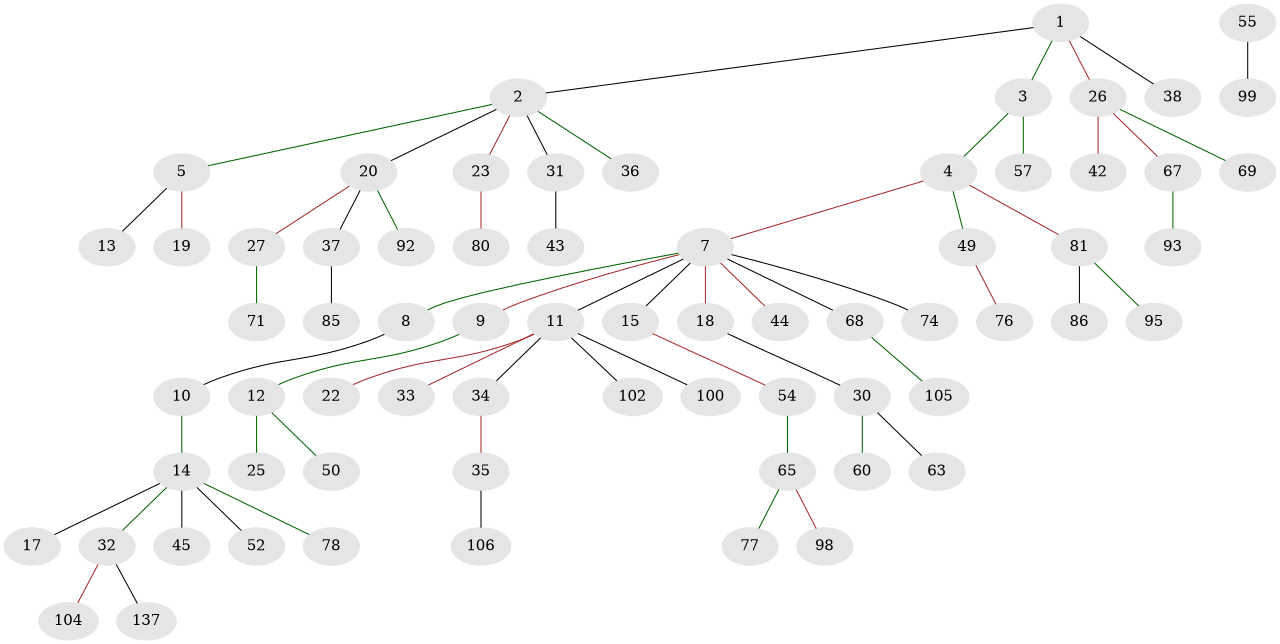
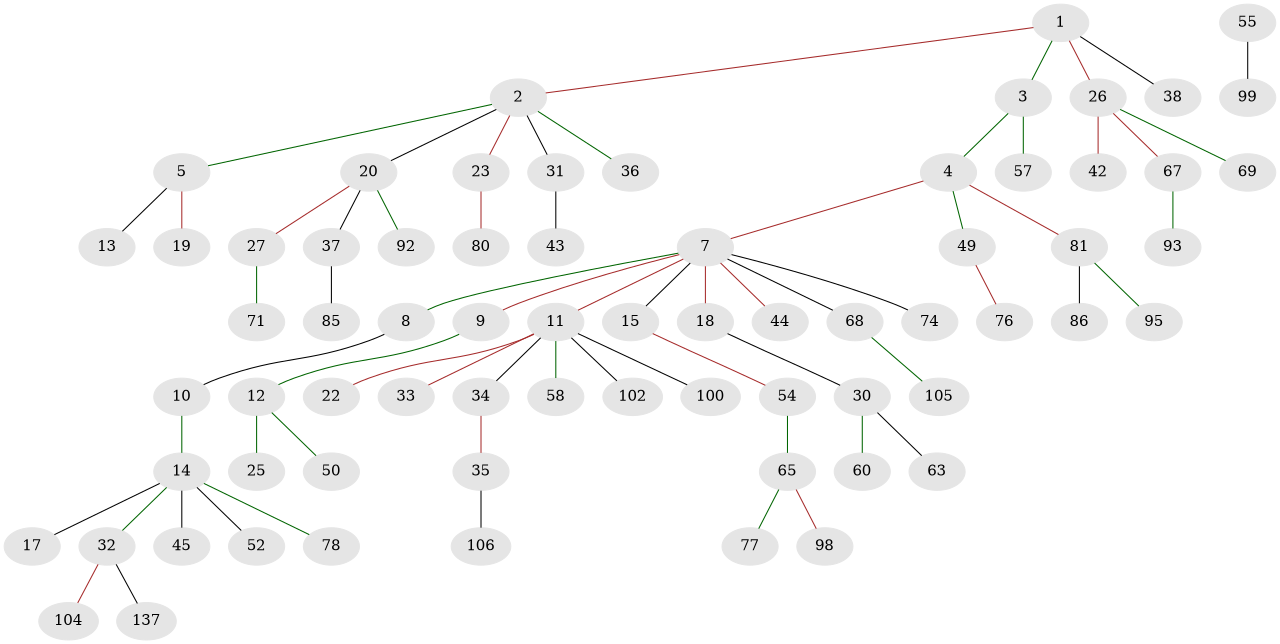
edge "1" -- "2": color black -> brown
edge "7" -- "11": color black -> brown
node "58": added
